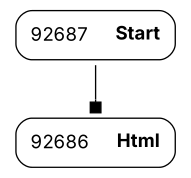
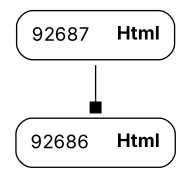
node "92687": text "Start" -> "Html"
